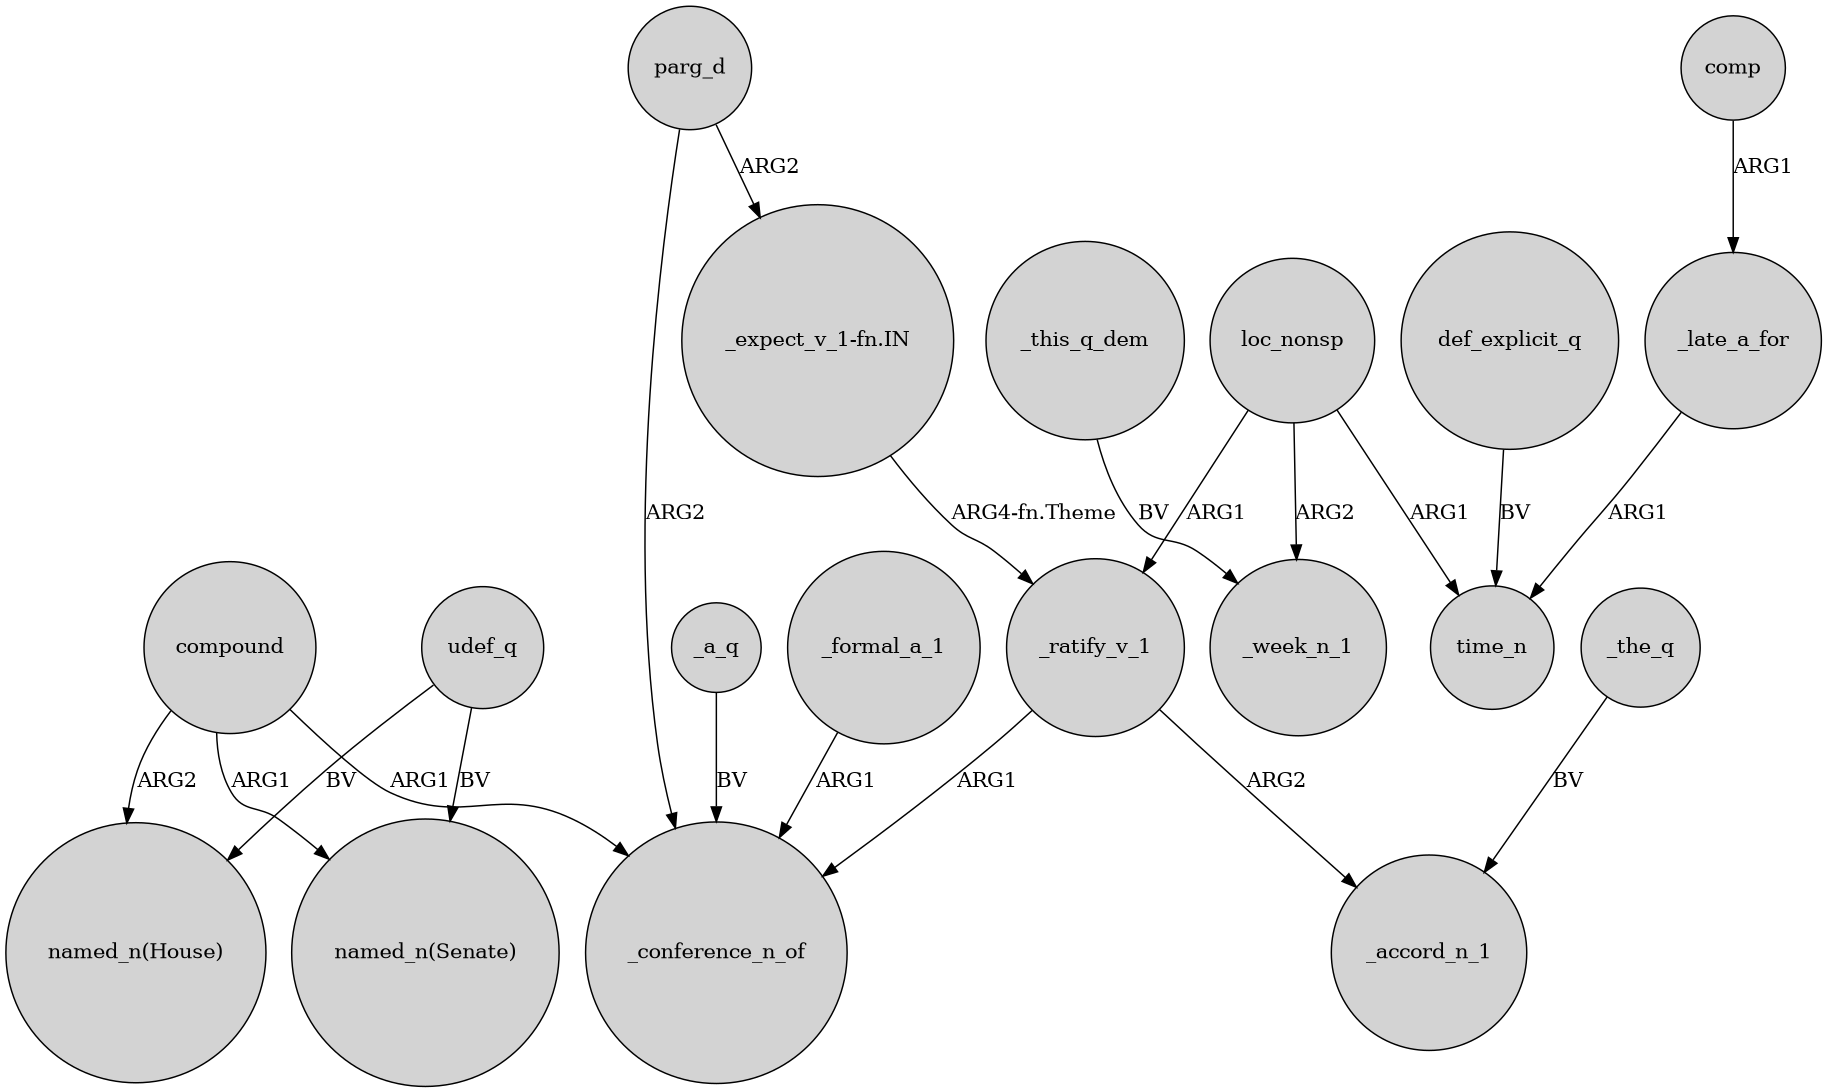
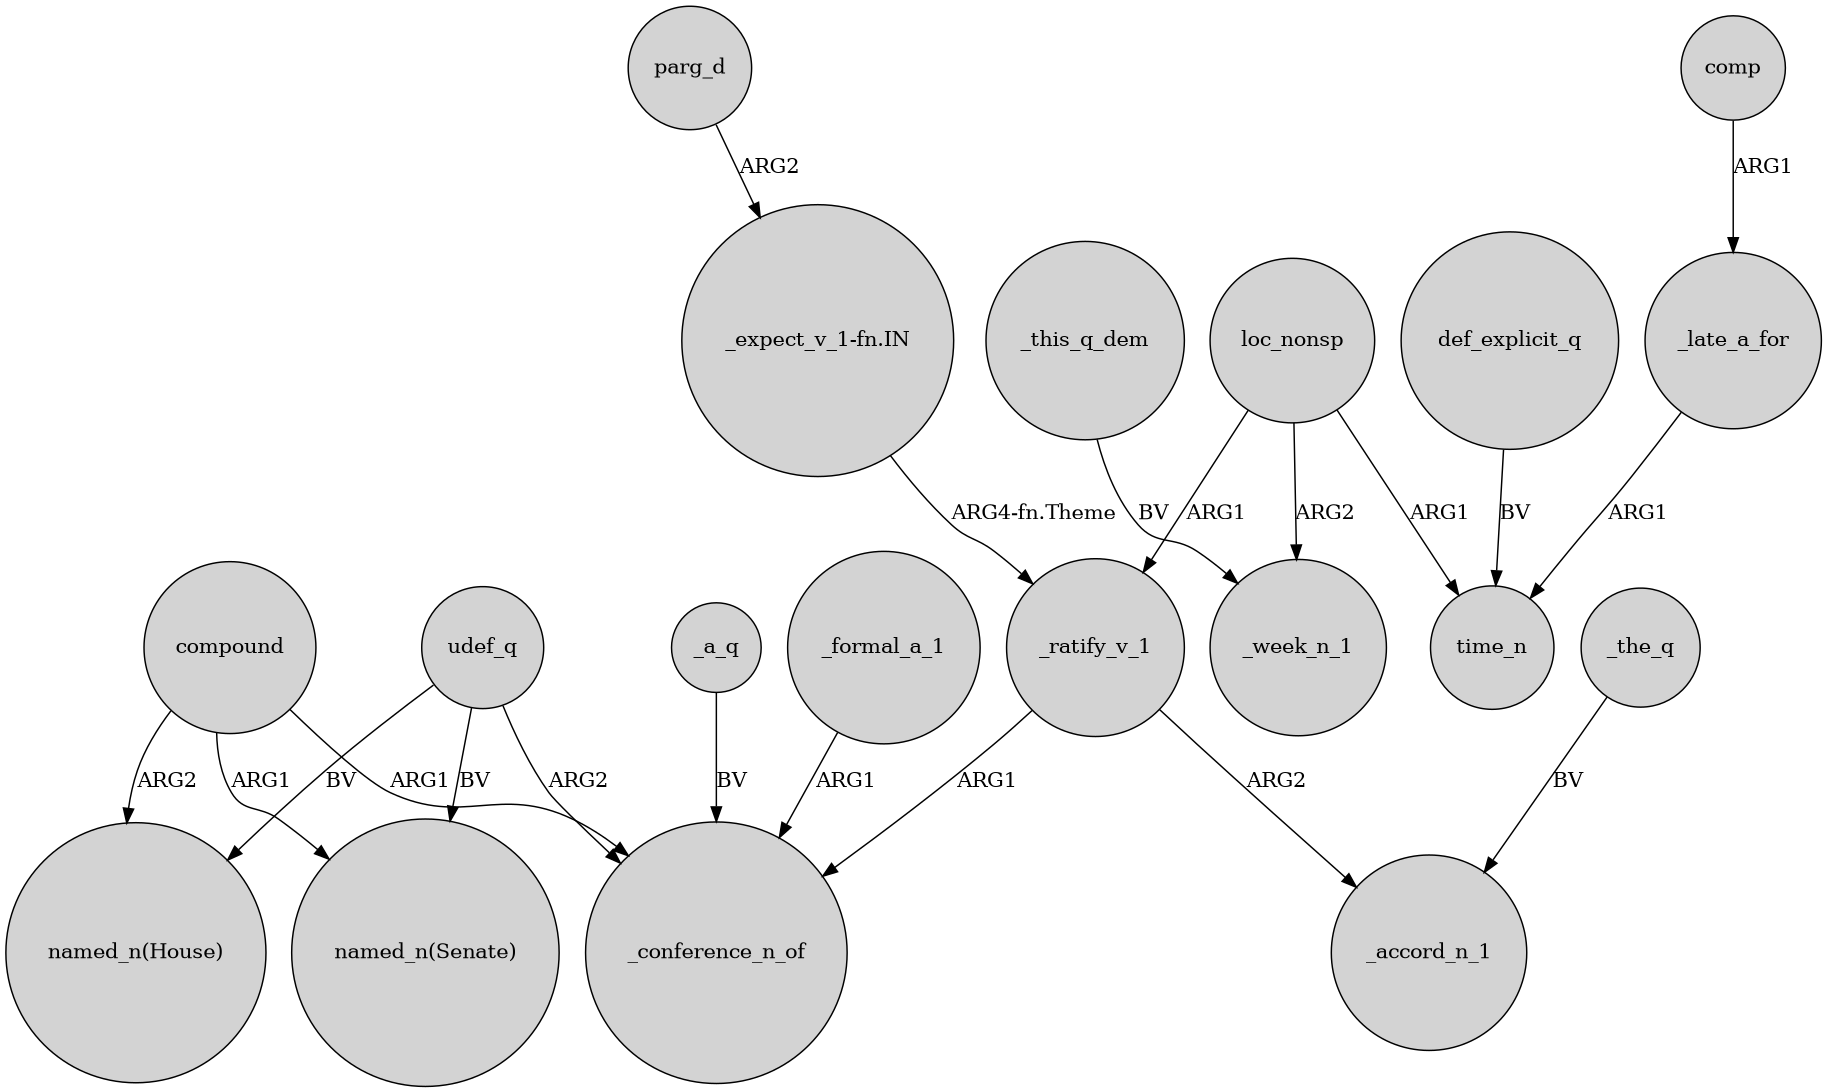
edge "parg_d" -> "_conference_n_of": now "udef_q" -> "_conference_n_of"
